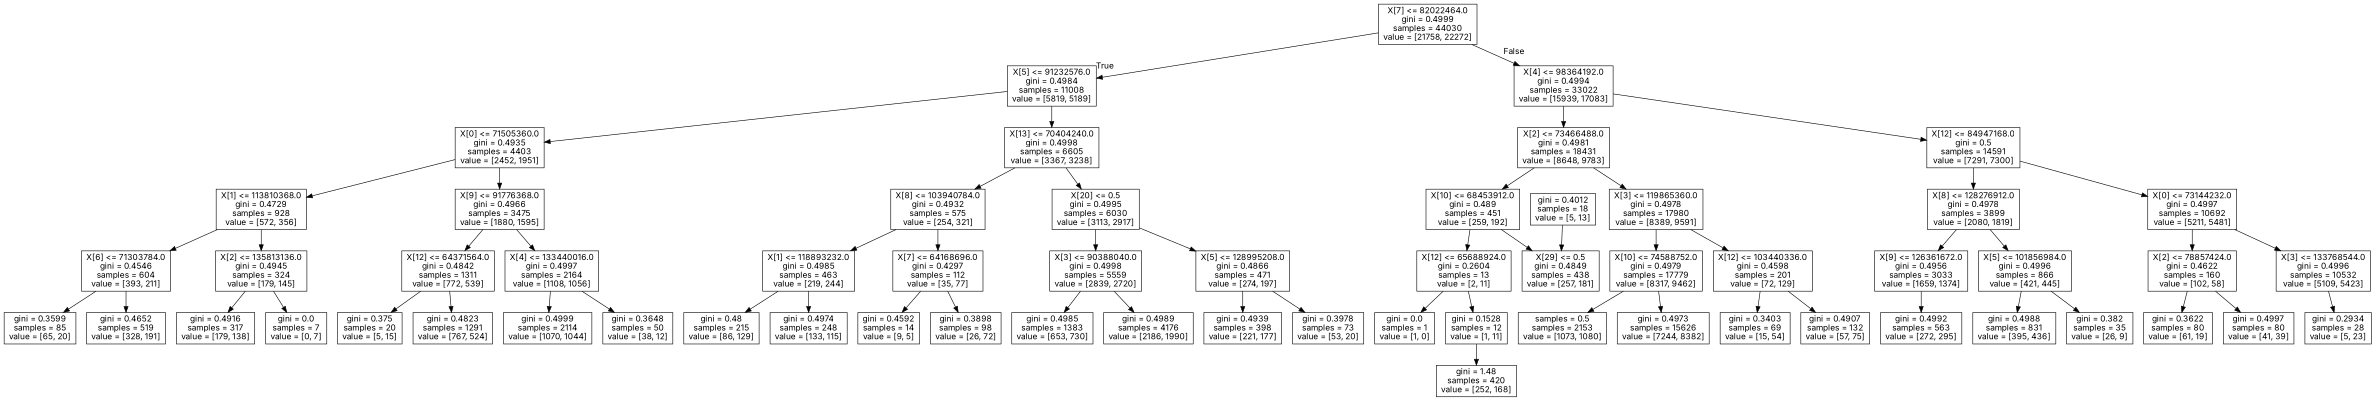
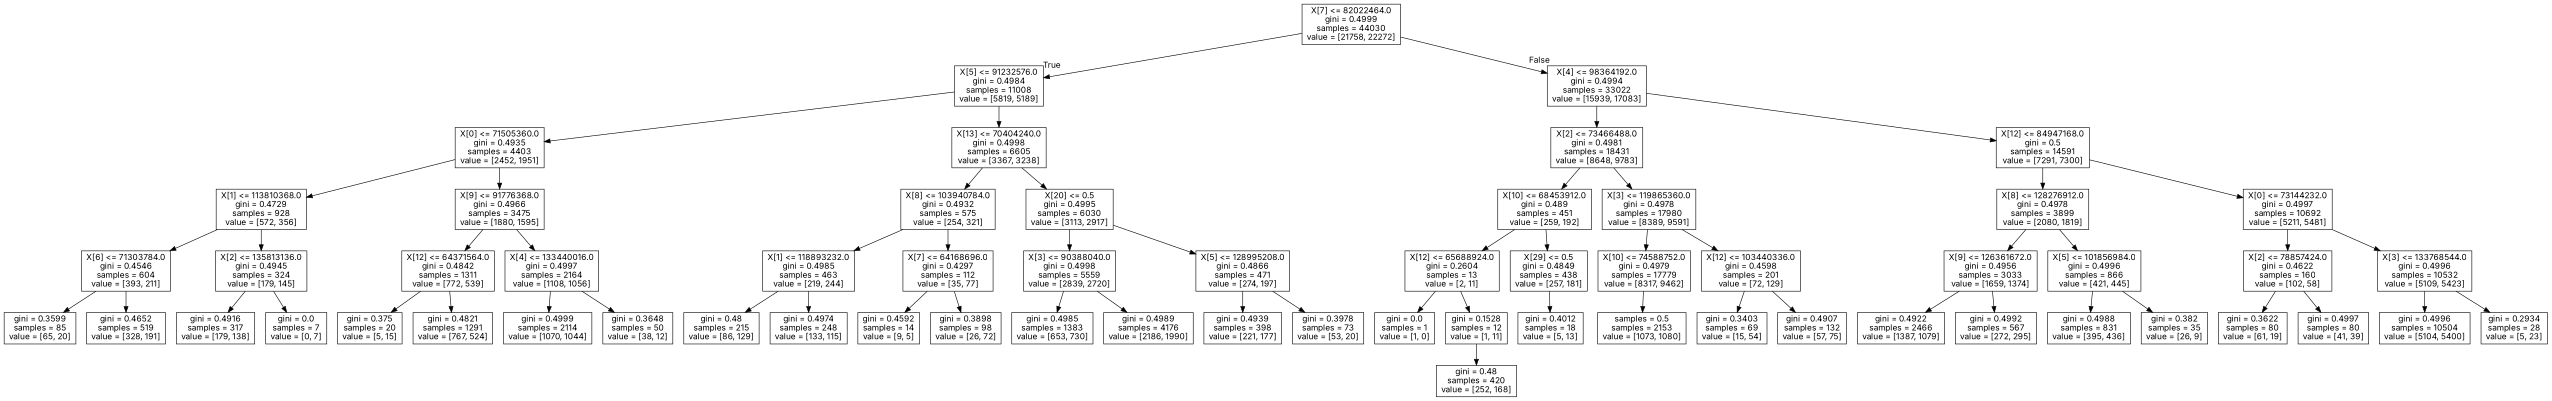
edge "gini = 0.4012 samples = 18 value = [5, 13]" -> "X[29] <= 0.5 gini = 0.4849 samples = 438 value = [257, 181]": reversed
node "gini = 0.4823 samples = 1291 value = [767, 524]": label "gini = 0.4823 samples = 1291 value = [767, 524]" -> "gini = 0.4821 samples = 1291 value = [767, 524]"
node "gini = 0.4973 samples = 15626 value = [7244, 8382]": removed
node "gini = 0.4922 samples = 2466 value = [1387, 1079]": added
node "gini = 0.4992 samples = 563 value = [272, 295]": label "gini = 0.4992 samples = 563 value = [272, 295]" -> "gini = 0.4992 samples = 567 value = [272, 295]"
node "gini = 0.4996 samples = 10504 value = [5104, 5400]": added
node "gini = 1.48 samples = 420 value = [252, 168]": label "gini = 1.48 samples = 420 value = [252, 168]" -> "gini = 0.48 samples = 420 value = [252, 168]"
